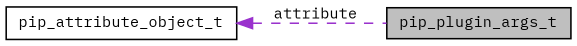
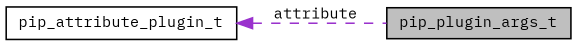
node "pip_attribute_object_t": label "pip_attribute_object_t" -> "pip_attribute_plugin_t"
